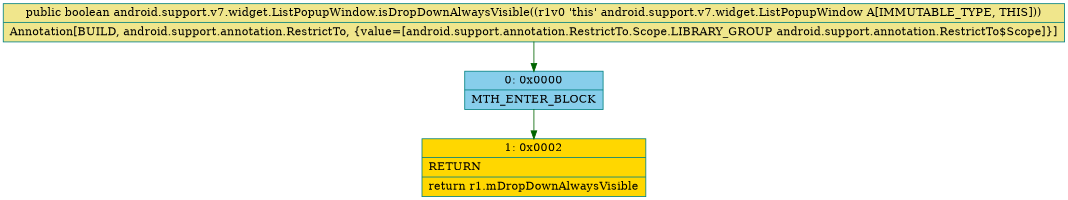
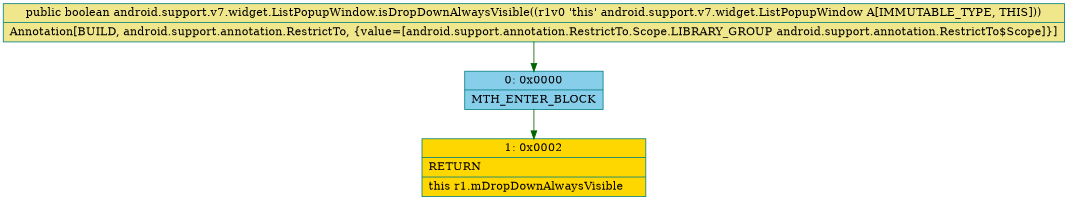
node "1: 0x0002": text "return r1.mDropDownAlwaysVisible" -> "this r1.mDropDownAlwaysVisible"
